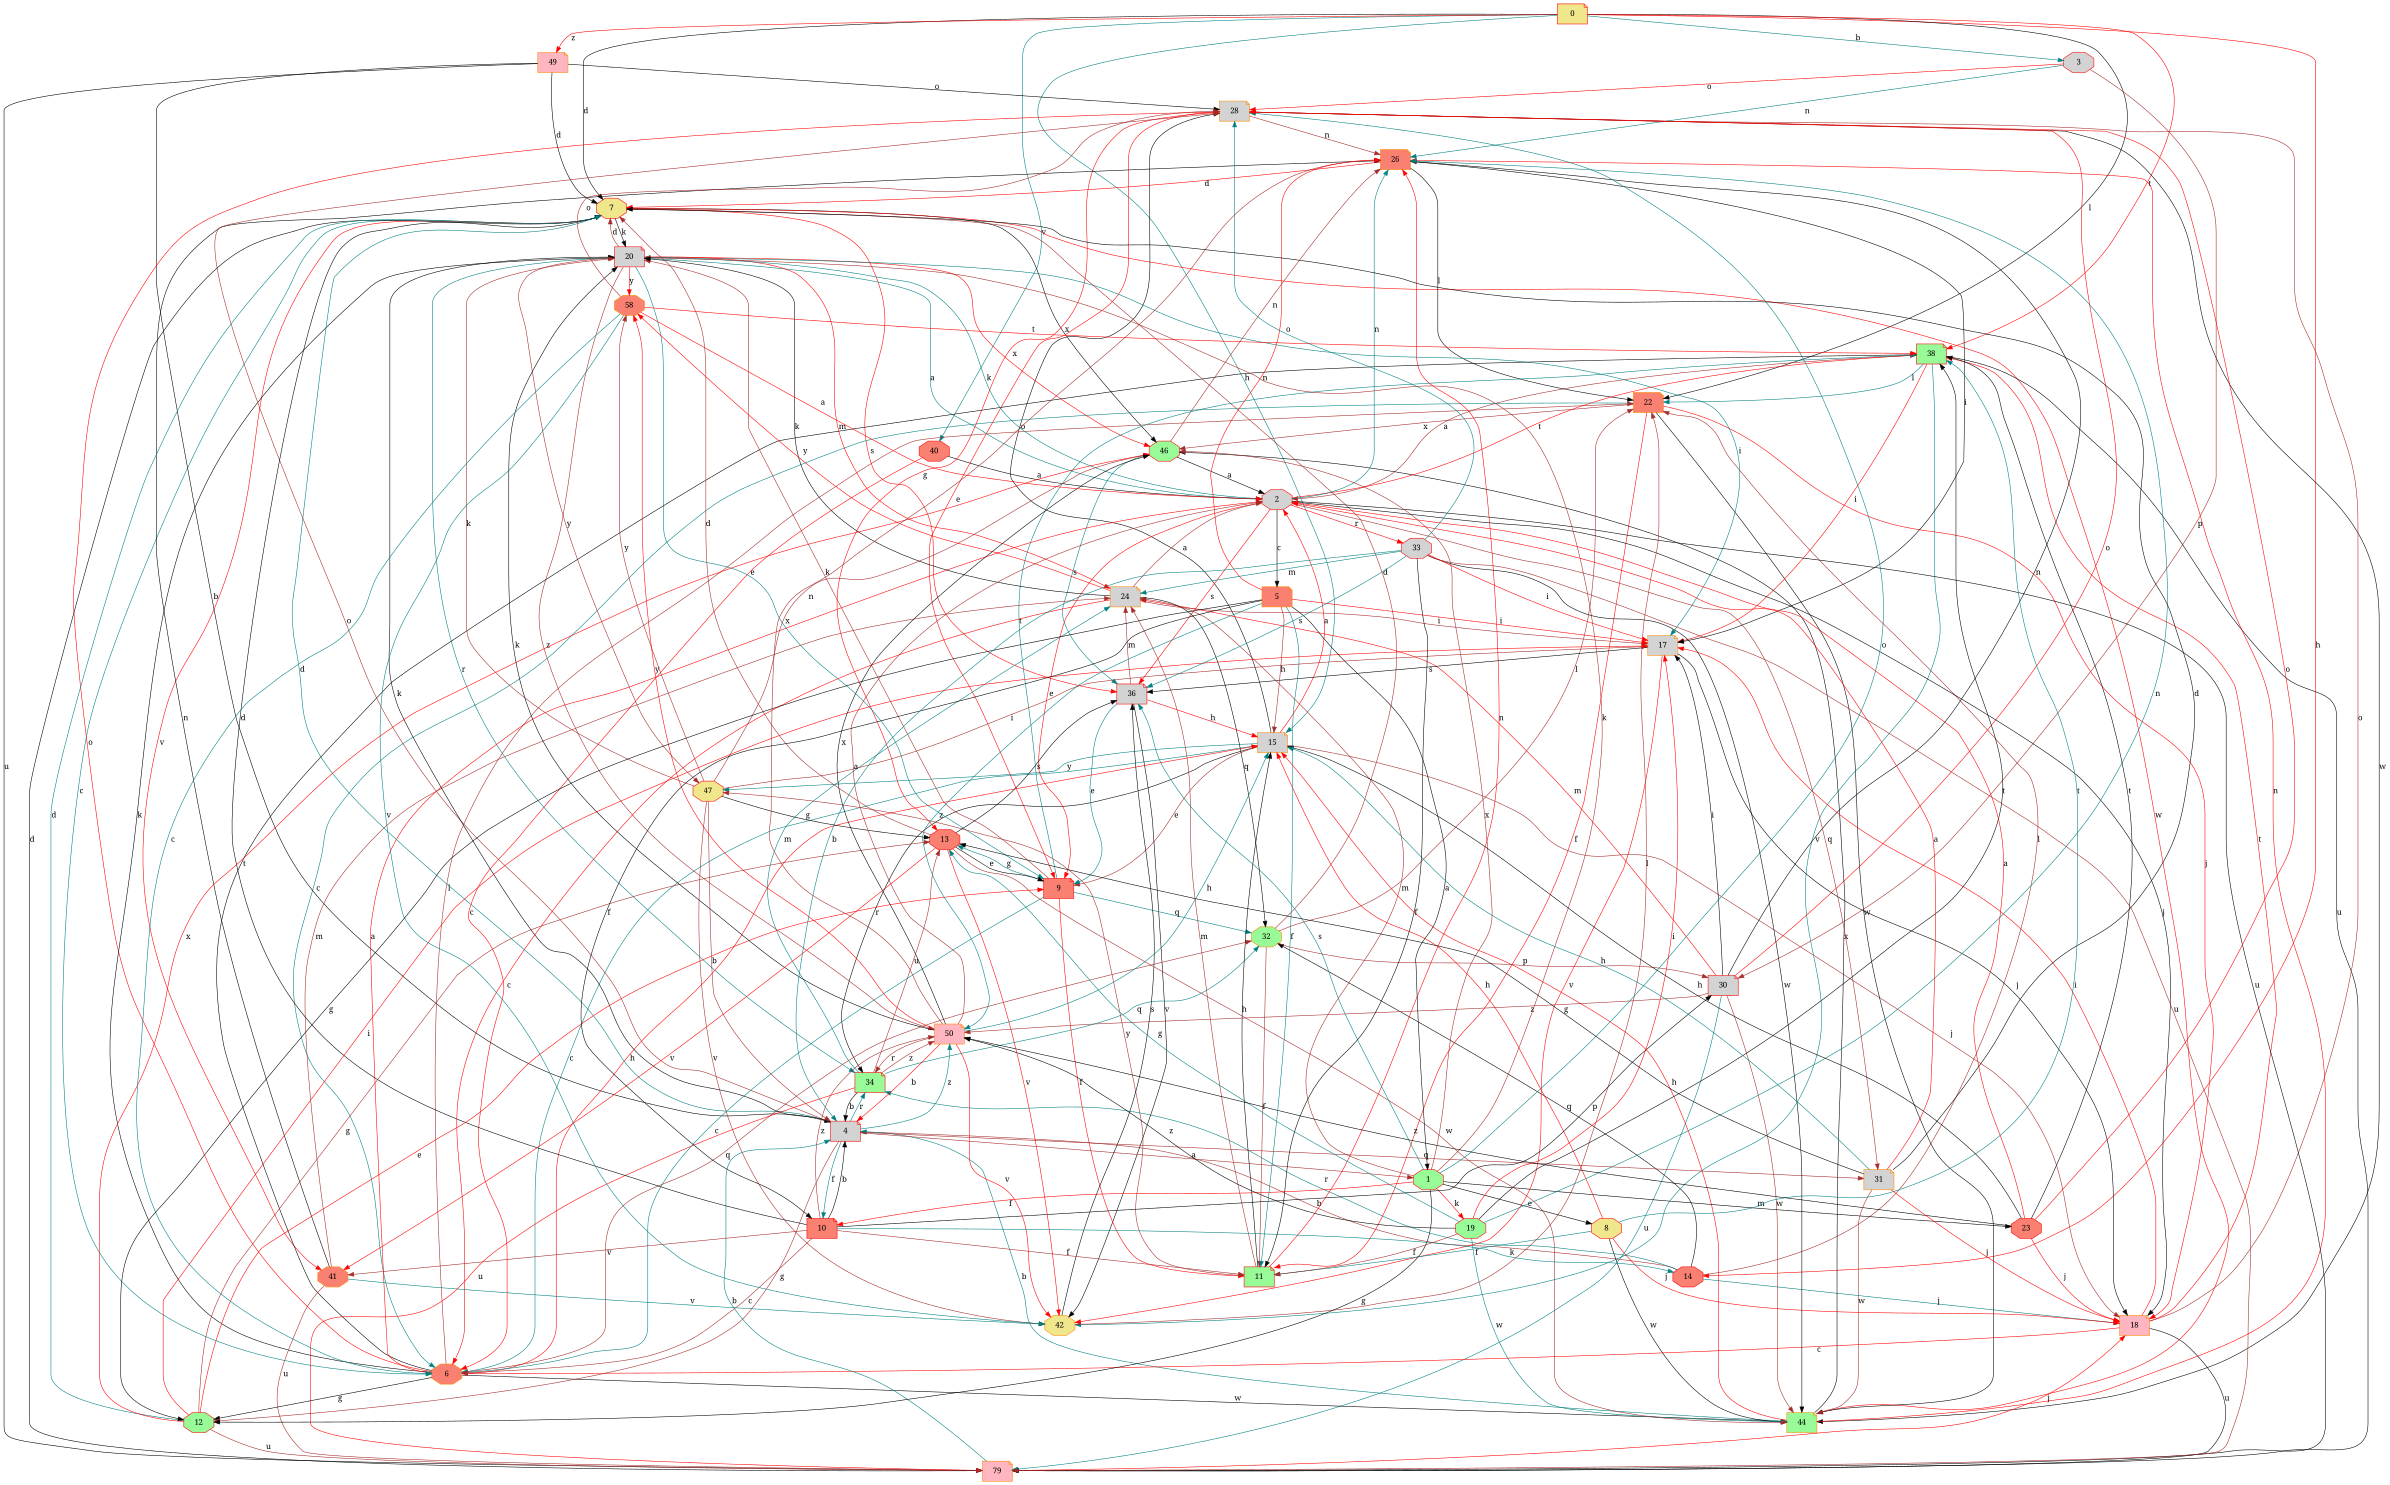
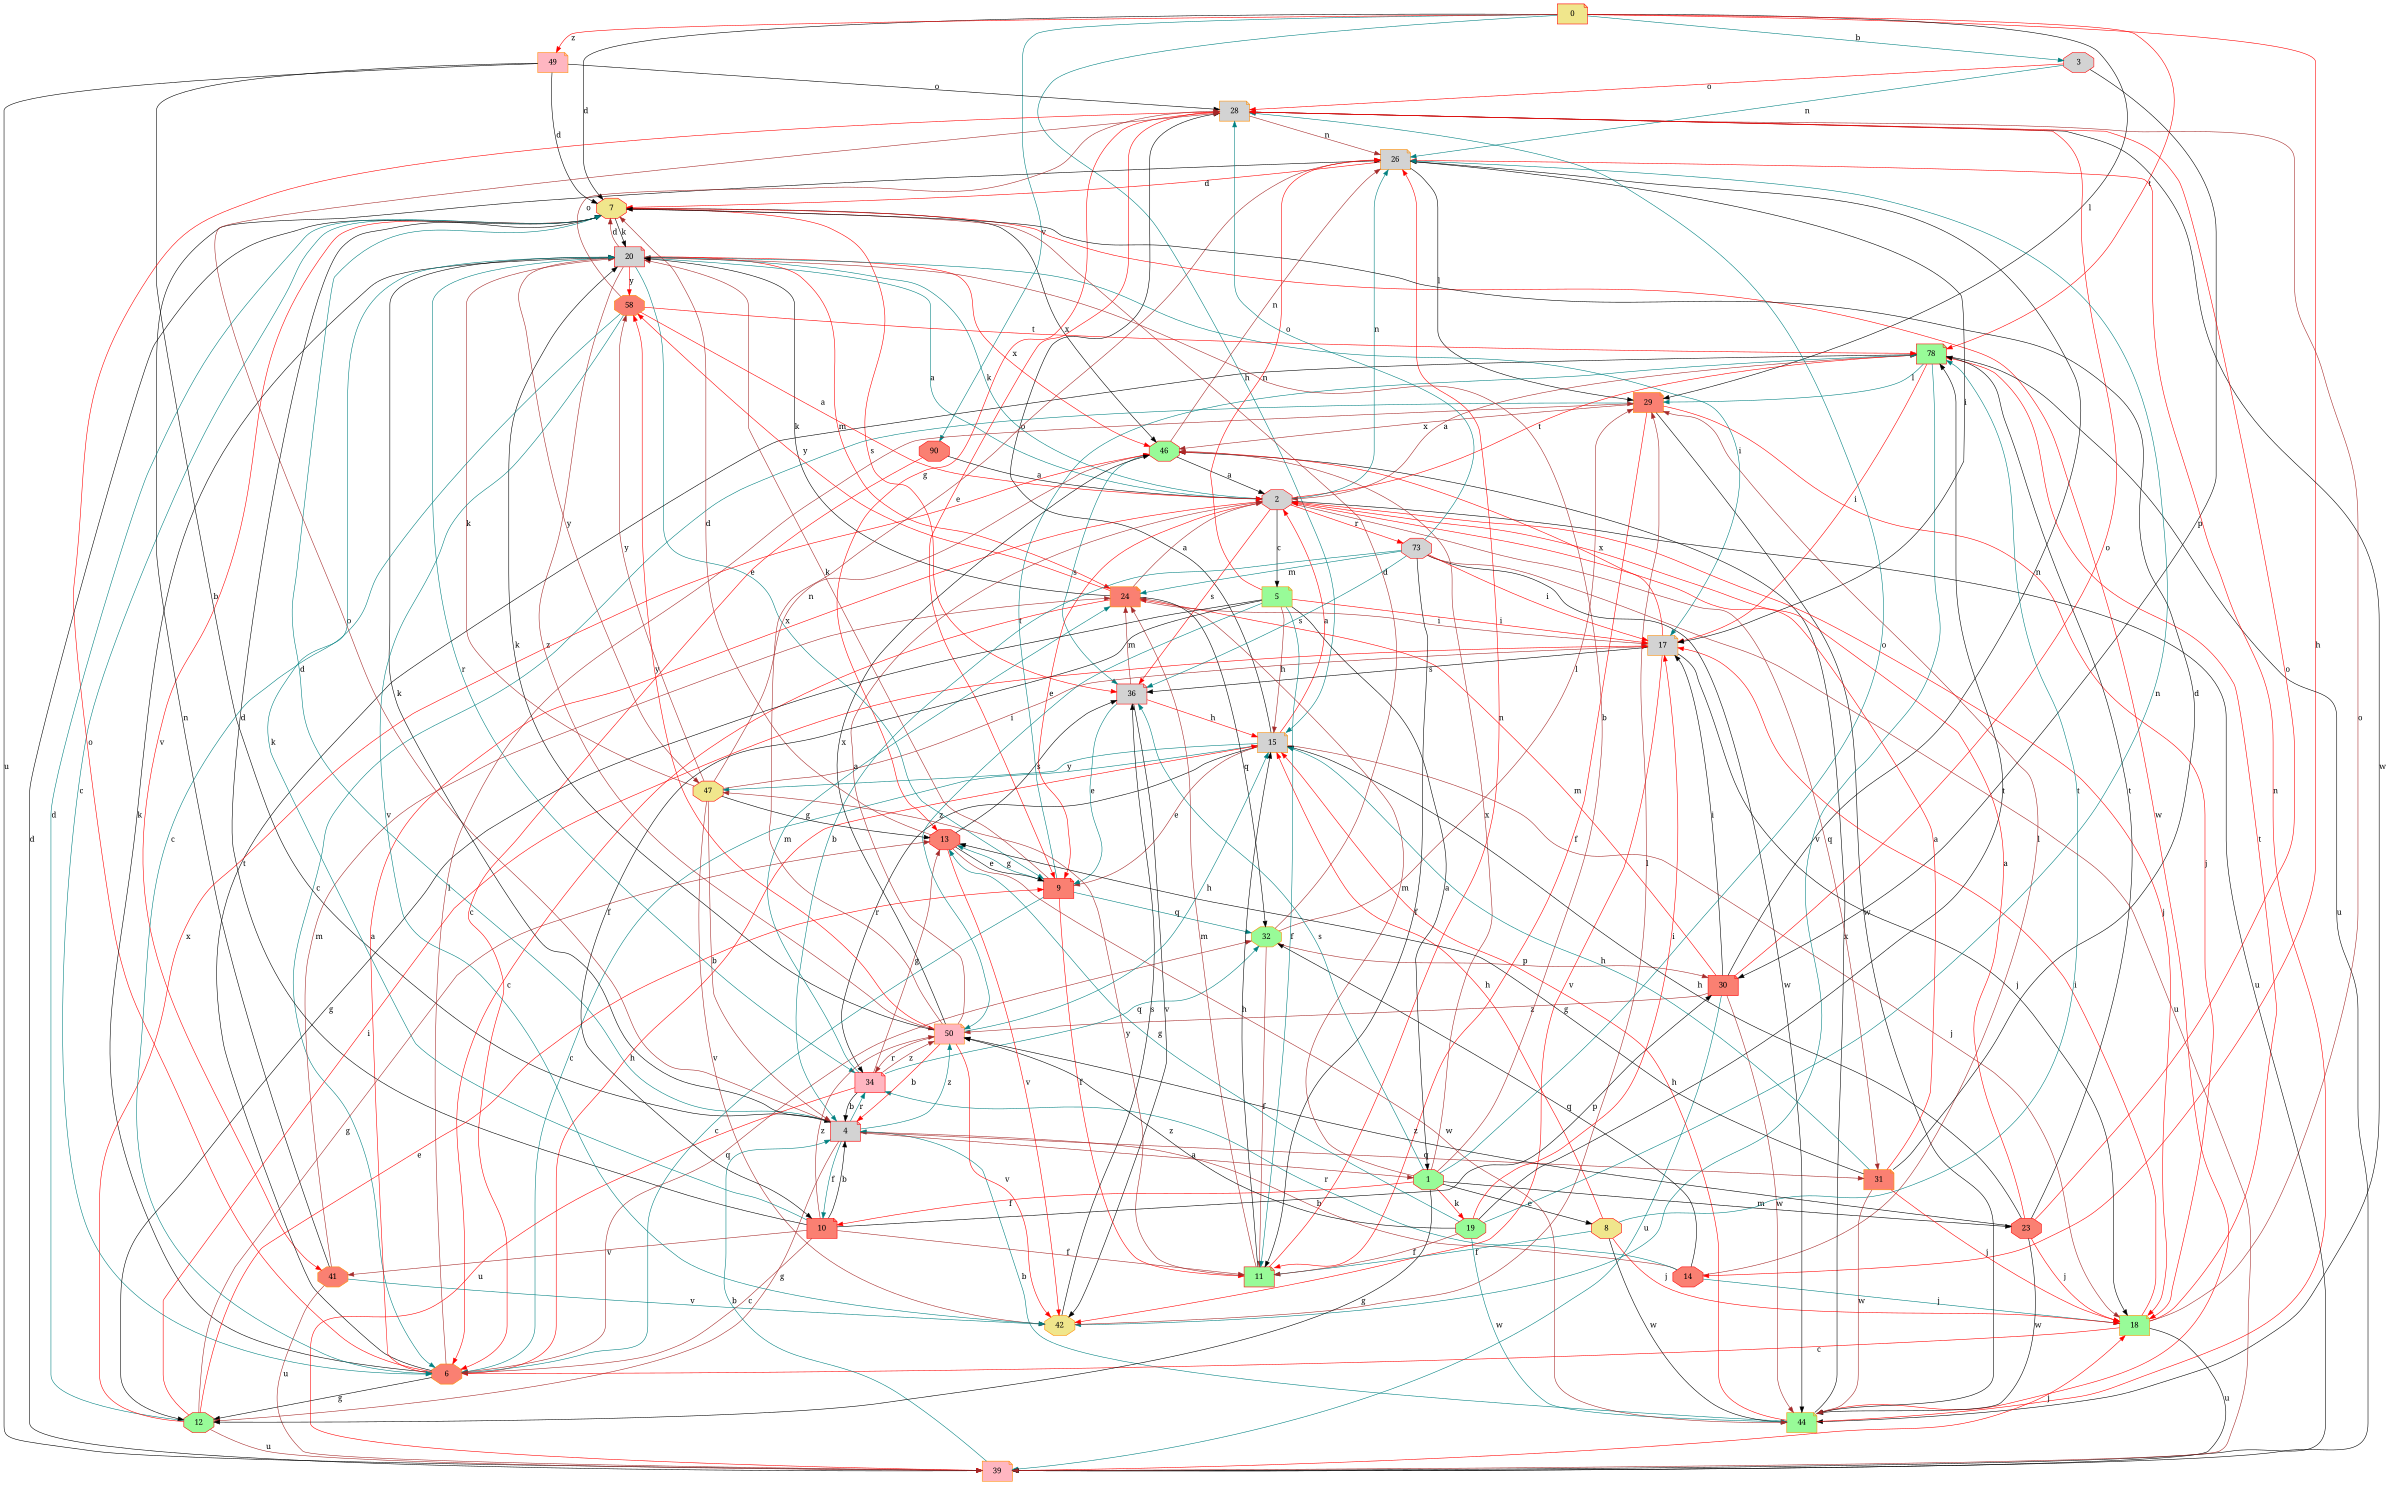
node "26": fillcolor salmon -> lightgrey
node "38": label "38" -> "78"
node "22": label "22" -> "29"
node "40": label "40" -> "90"
edge "17" -> "46": added, label "x"
node "33": label "33" -> "73"
edge "3" -> "30": color brown -> black
node "24": fillcolor lightgrey -> salmon
node "5": fillcolor salmon -> palegreen
edge "2" -> "18": color black -> red
edge "1" -> "20": label "k" -> "b"
edge "34" -> "13": label "u" -> "g"
node "30": fillcolor lightgrey -> salmon
edge "13" -> "41": removed, label "v"
node "34": fillcolor palegreen -> lightpink
node "31": fillcolor lightgrey -> salmon
edge "10" -> "14": now "10" -> "20"
node "18": fillcolor lightpink -> palegreen
edge "6" -> "44": now "23" -> "44"
node "79": label "79" -> "39"
